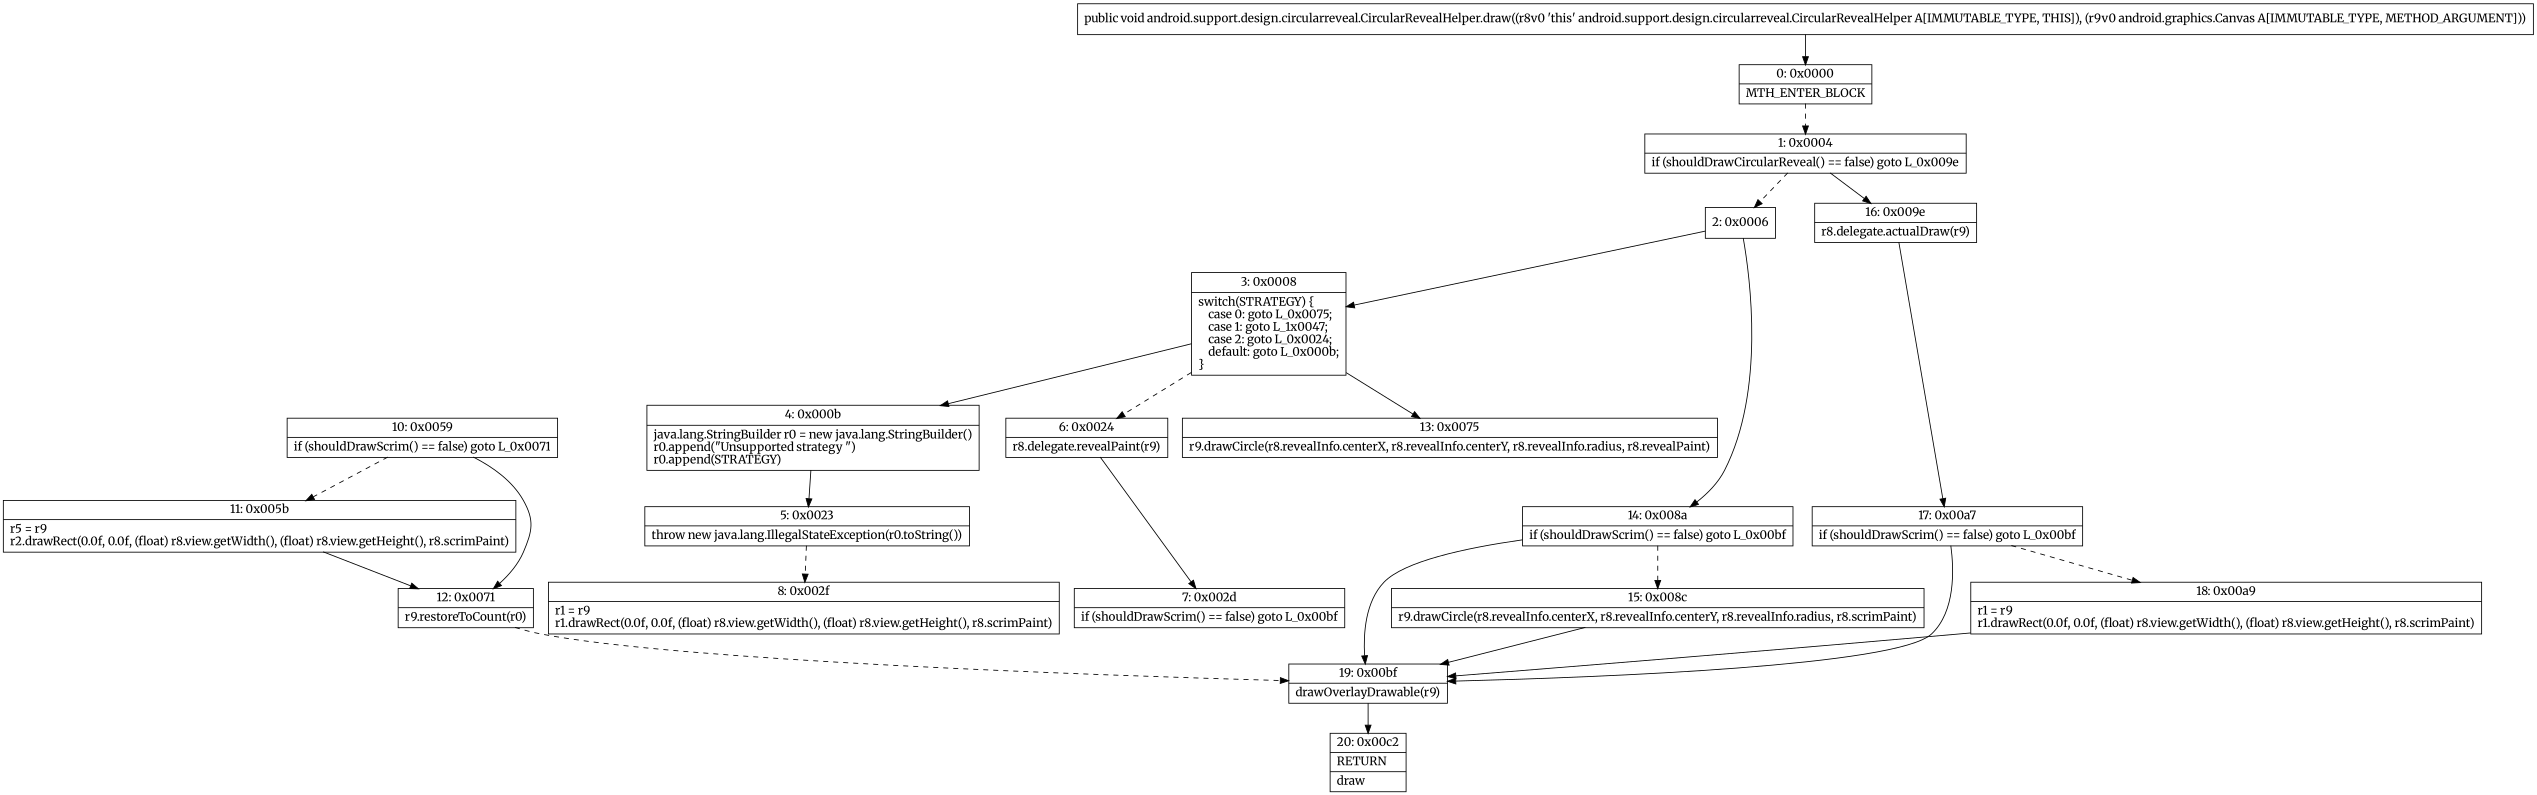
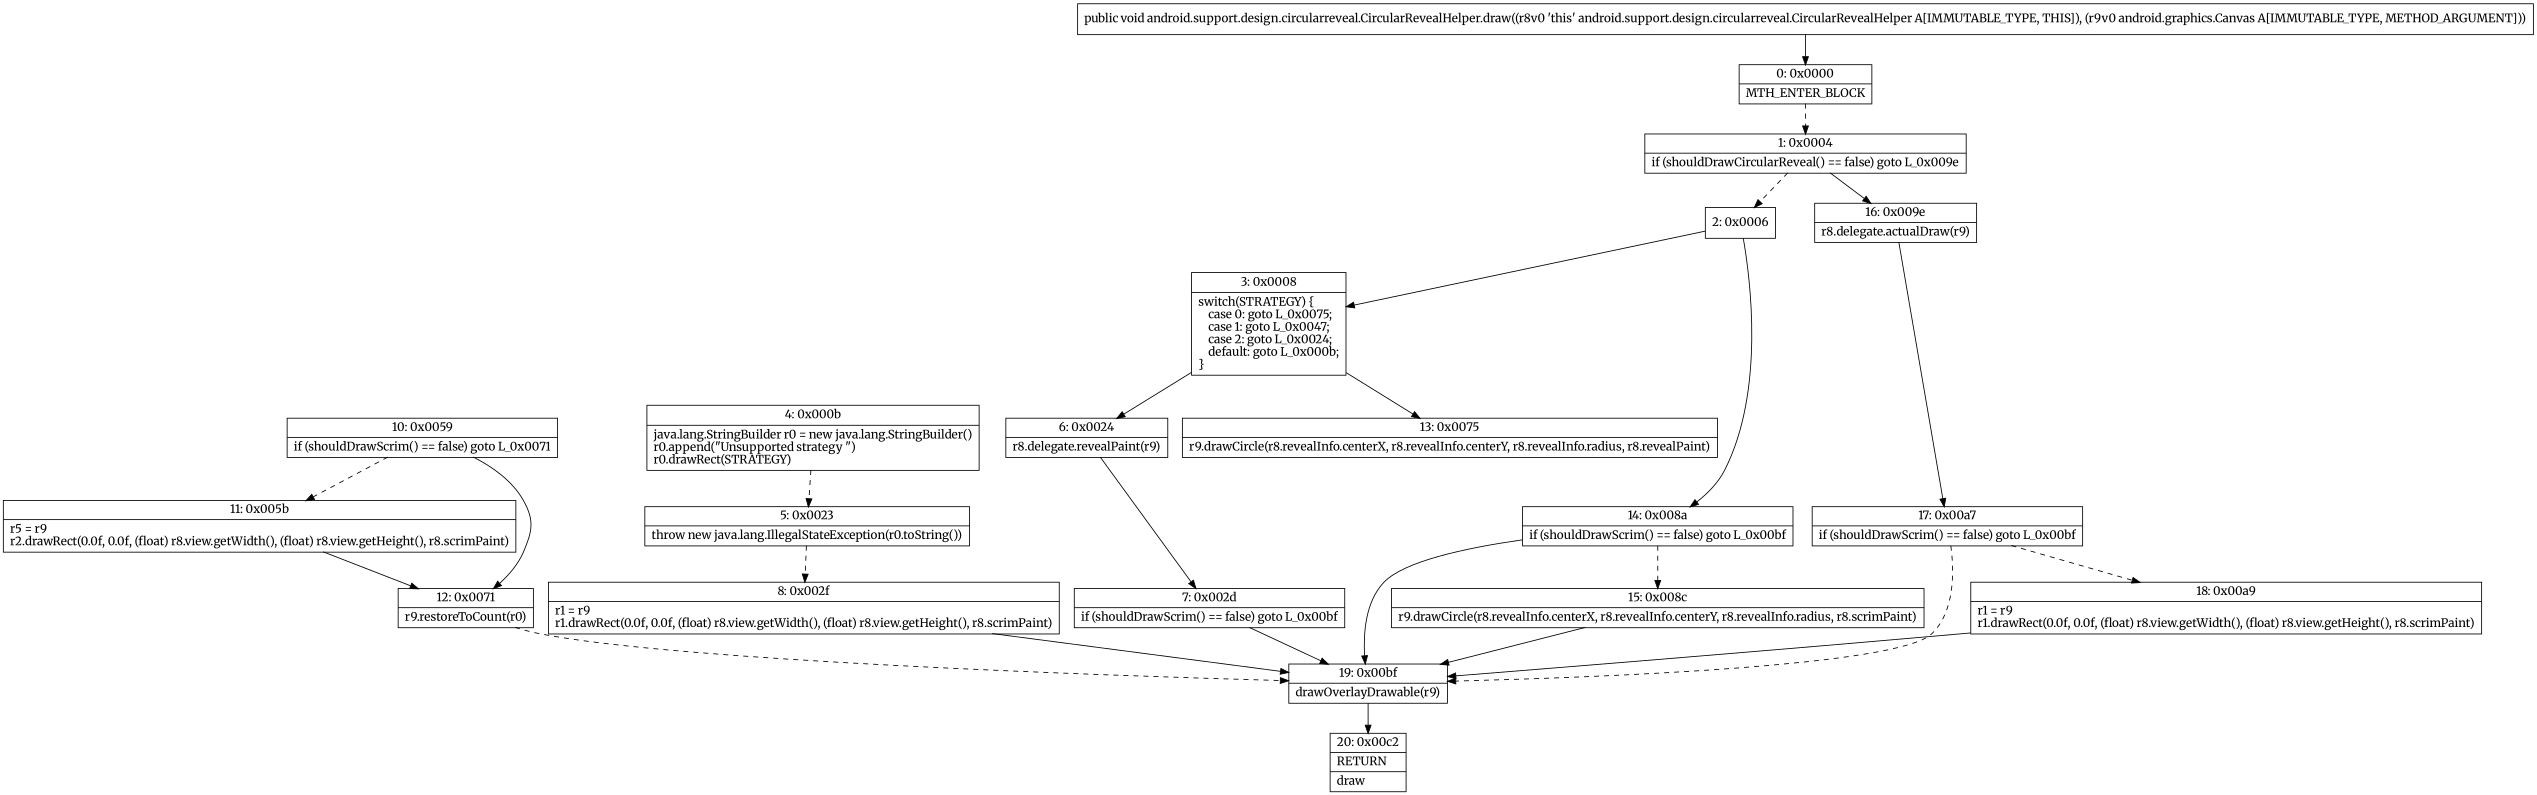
node "3: 0x0008": text "case 1: goto L_1x0047;" -> "case 1: goto L_0x0047;"
edge "3: 0x0008" -> "4: 0x000b": removed
edge "3: 0x0008" -> "6: 0x0024": style dashed -> solid
node "4: 0x000b": text "r0.append(STRATEGY)" -> "r0.drawRect(STRATEGY)"
edge "4: 0x000b" -> "5: 0x0023": style solid -> dashed
edge "7: 0x002d" -> "19: 0x00bf": added
edge "8: 0x002f" -> "19: 0x00bf": added
edge "17: 0x00a7" -> "19: 0x00bf": style solid -> dashed
